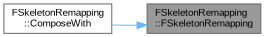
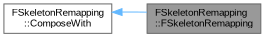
edge "FSkeletonRemapping ::ComposeWith" -> "FSkeletonRemapping ::FSkeletonRemapping": reversed
